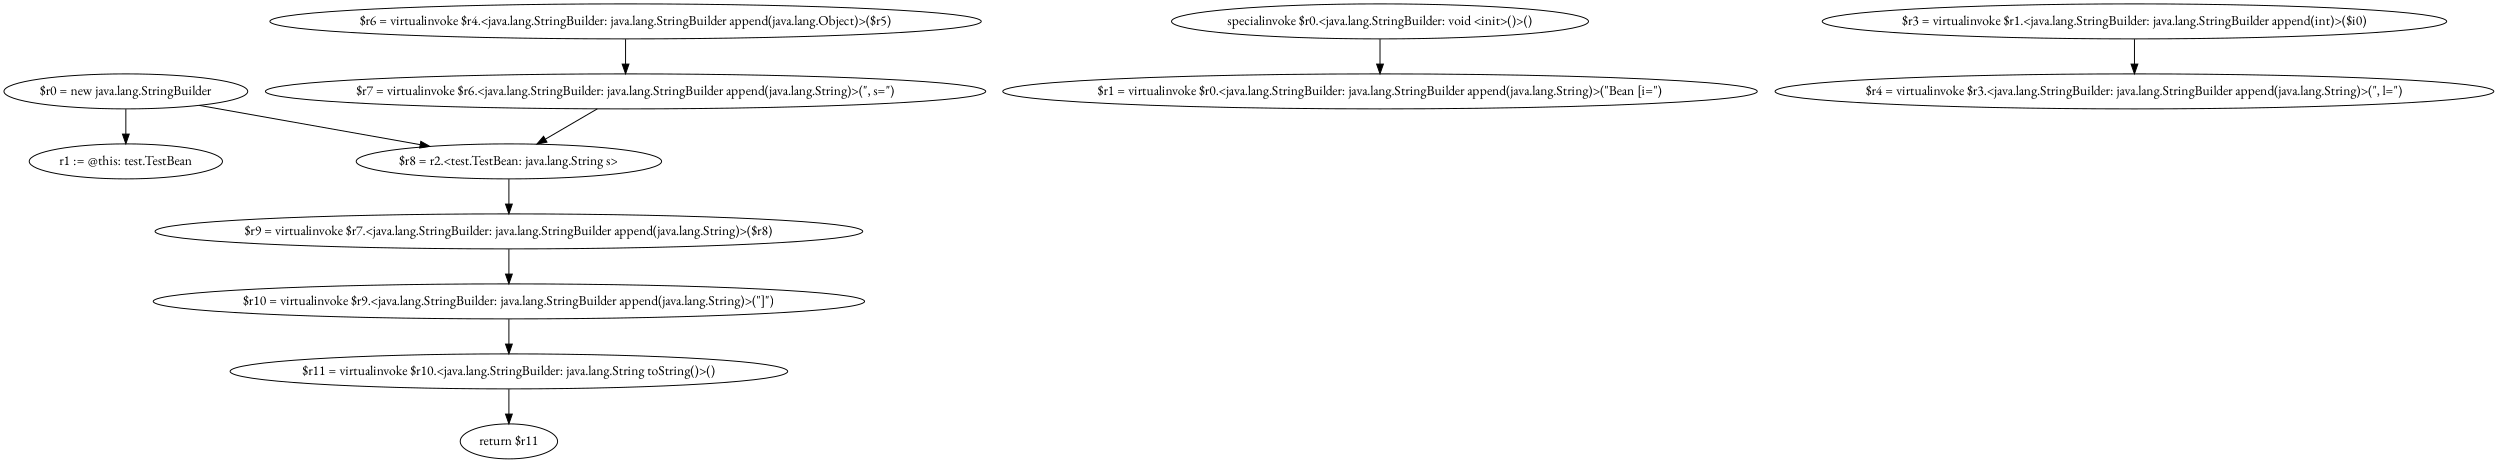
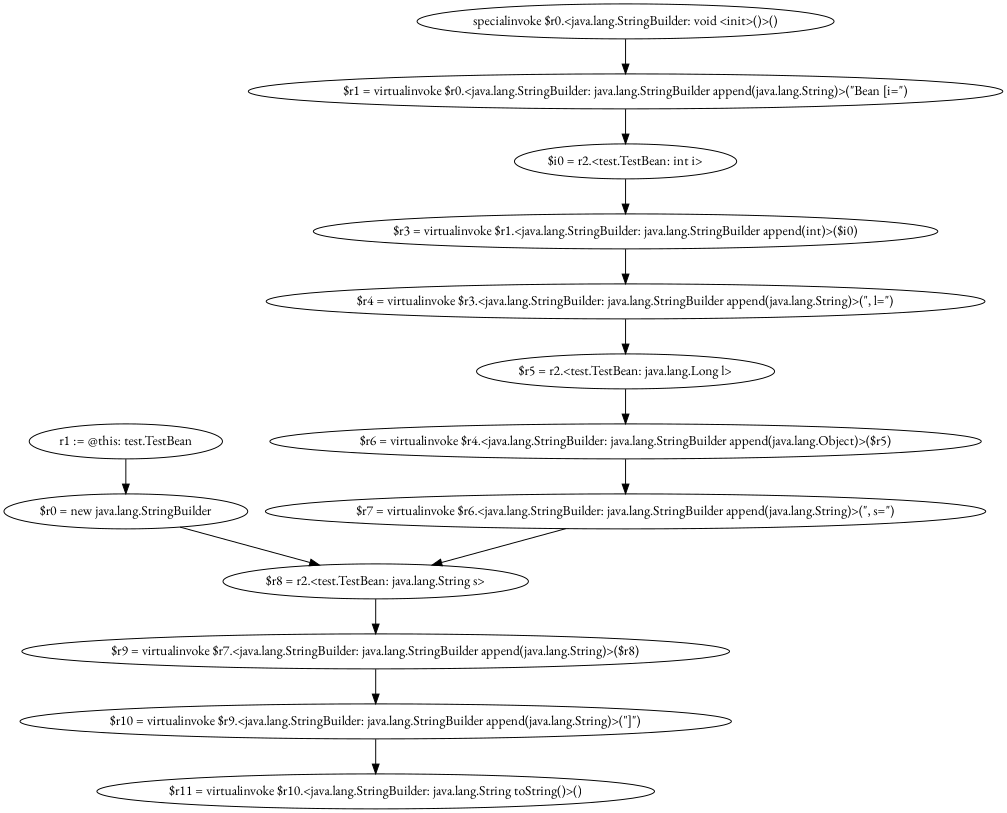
edge "$r0 = new java.lang.StringBuilder" -> "r1 := @this: test.TestBean": reversed
node "$i0 = r2.<test.TestBean: int i>": added
node "$r5 = r2.<test.TestBean: java.lang.Long l>": added
node "return $r11": removed
